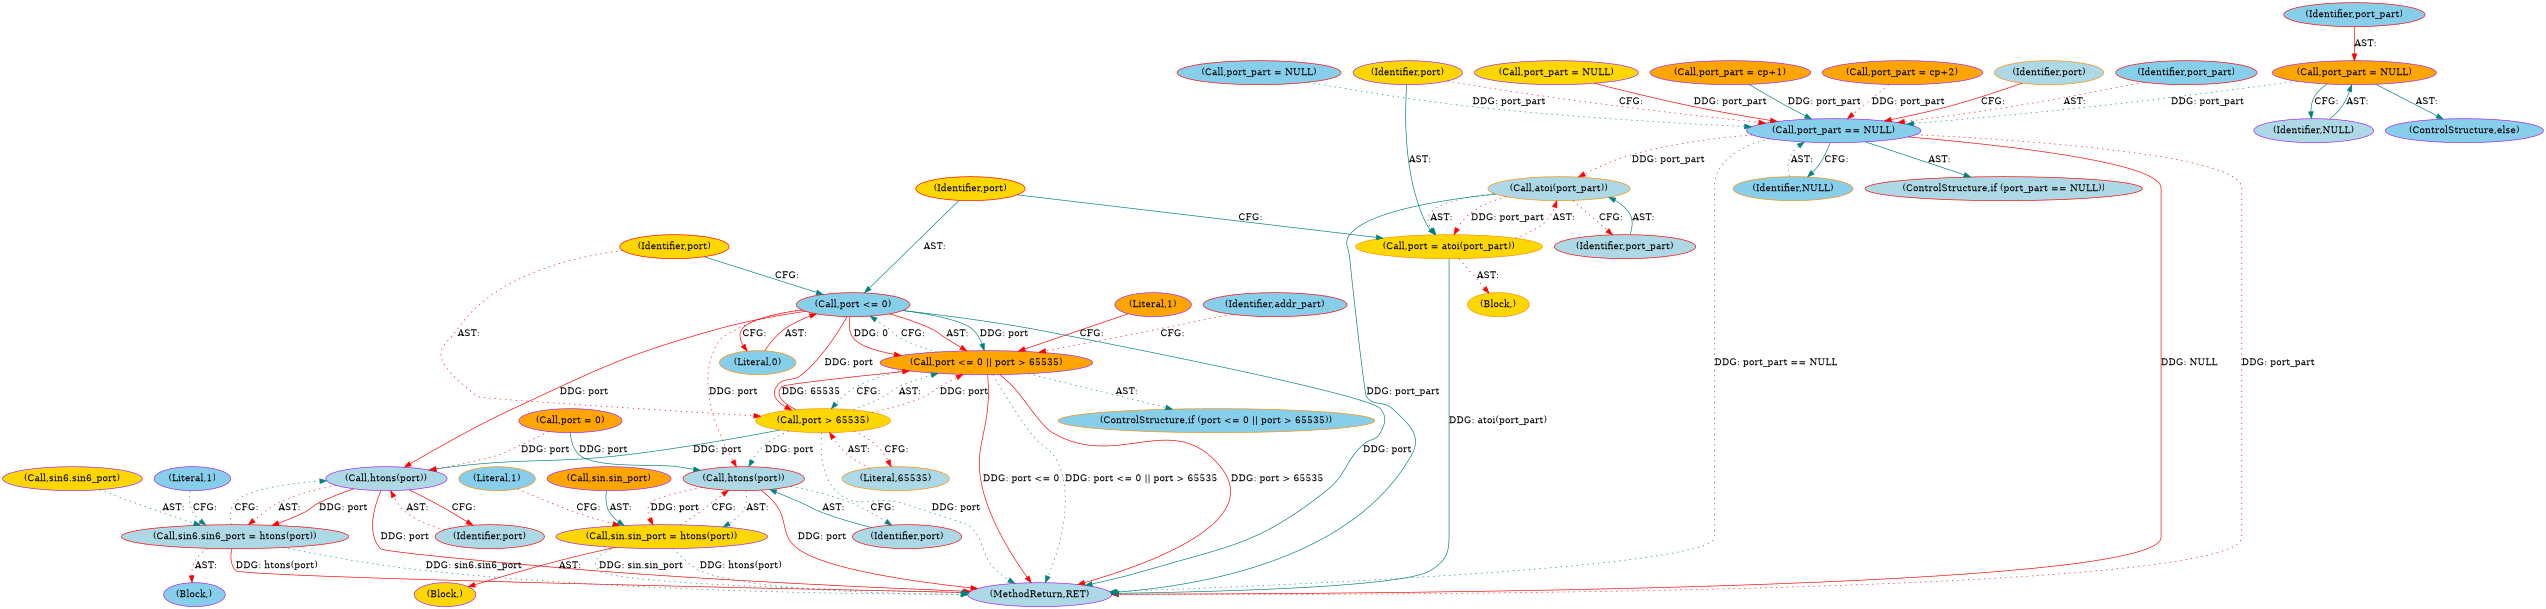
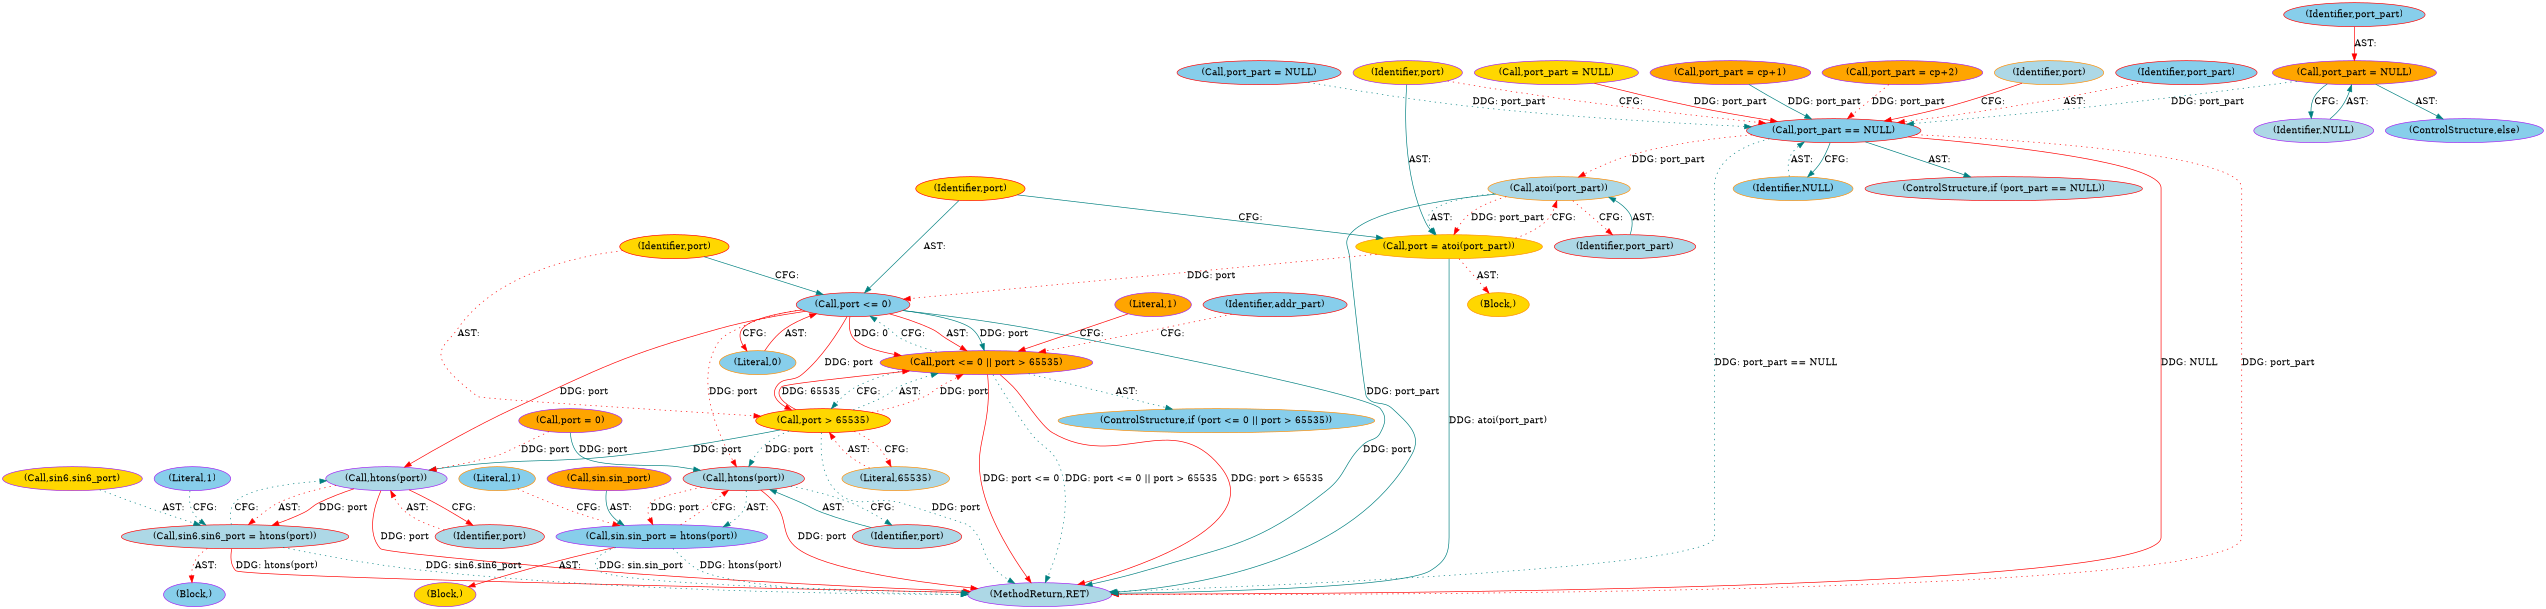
node "(Call,port_part == NULL)": color purple -> red
edge "(Call,port = atoi(port_part))" -> "(Call,atoi(port_part))": label "AST: " -> "CFG: "
edge "(Call,port = atoi(port_part))" -> "(Call,port <= 0)": added, label "DDG: port"
node "(Call,port > 65535)": color darkorange -> red
node "(Call,sin.sin_port = htons(port))": fillcolor gold -> skyblue
